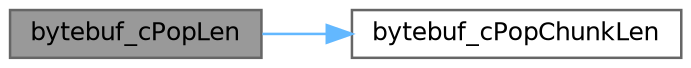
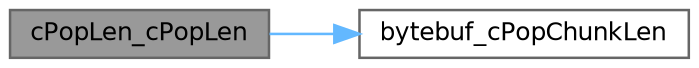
node "bytebuf_cPopLen": label "bytebuf_cPopLen" -> "cPopLen_cPopLen"
